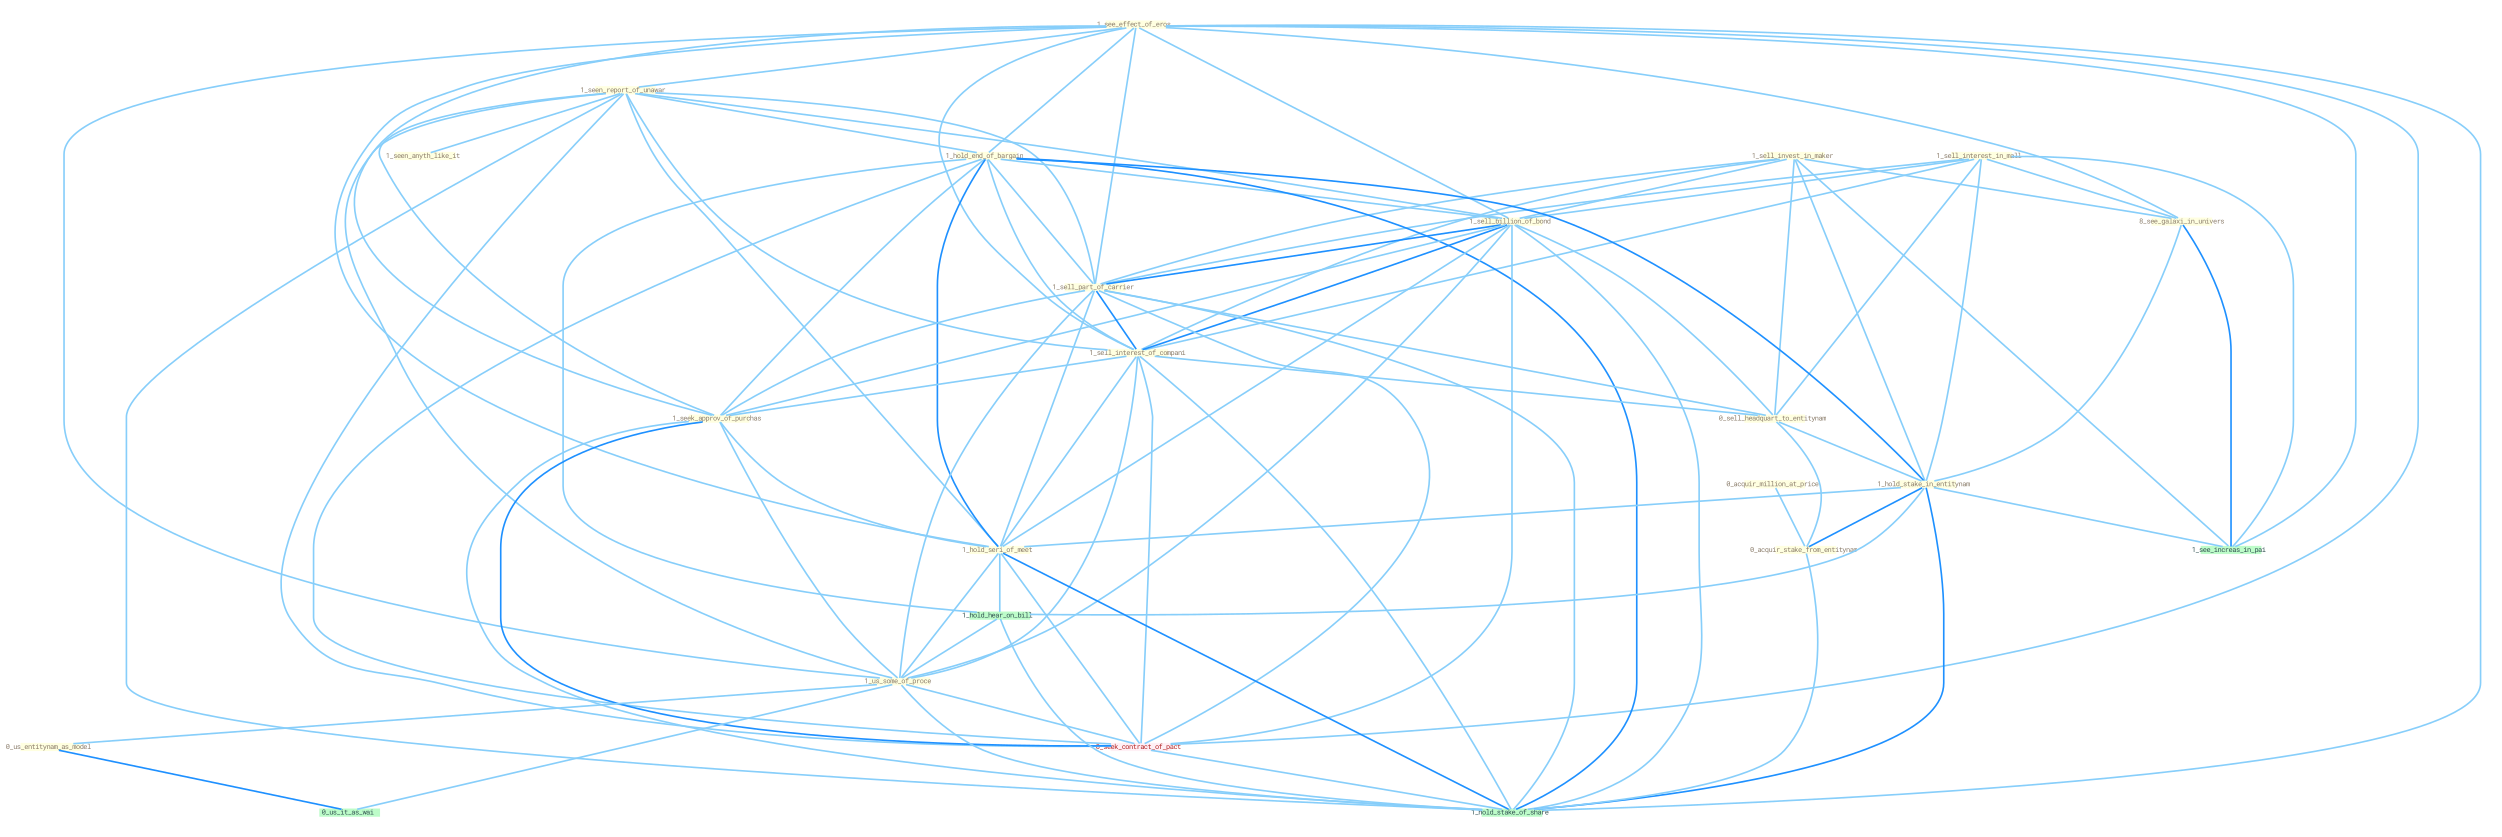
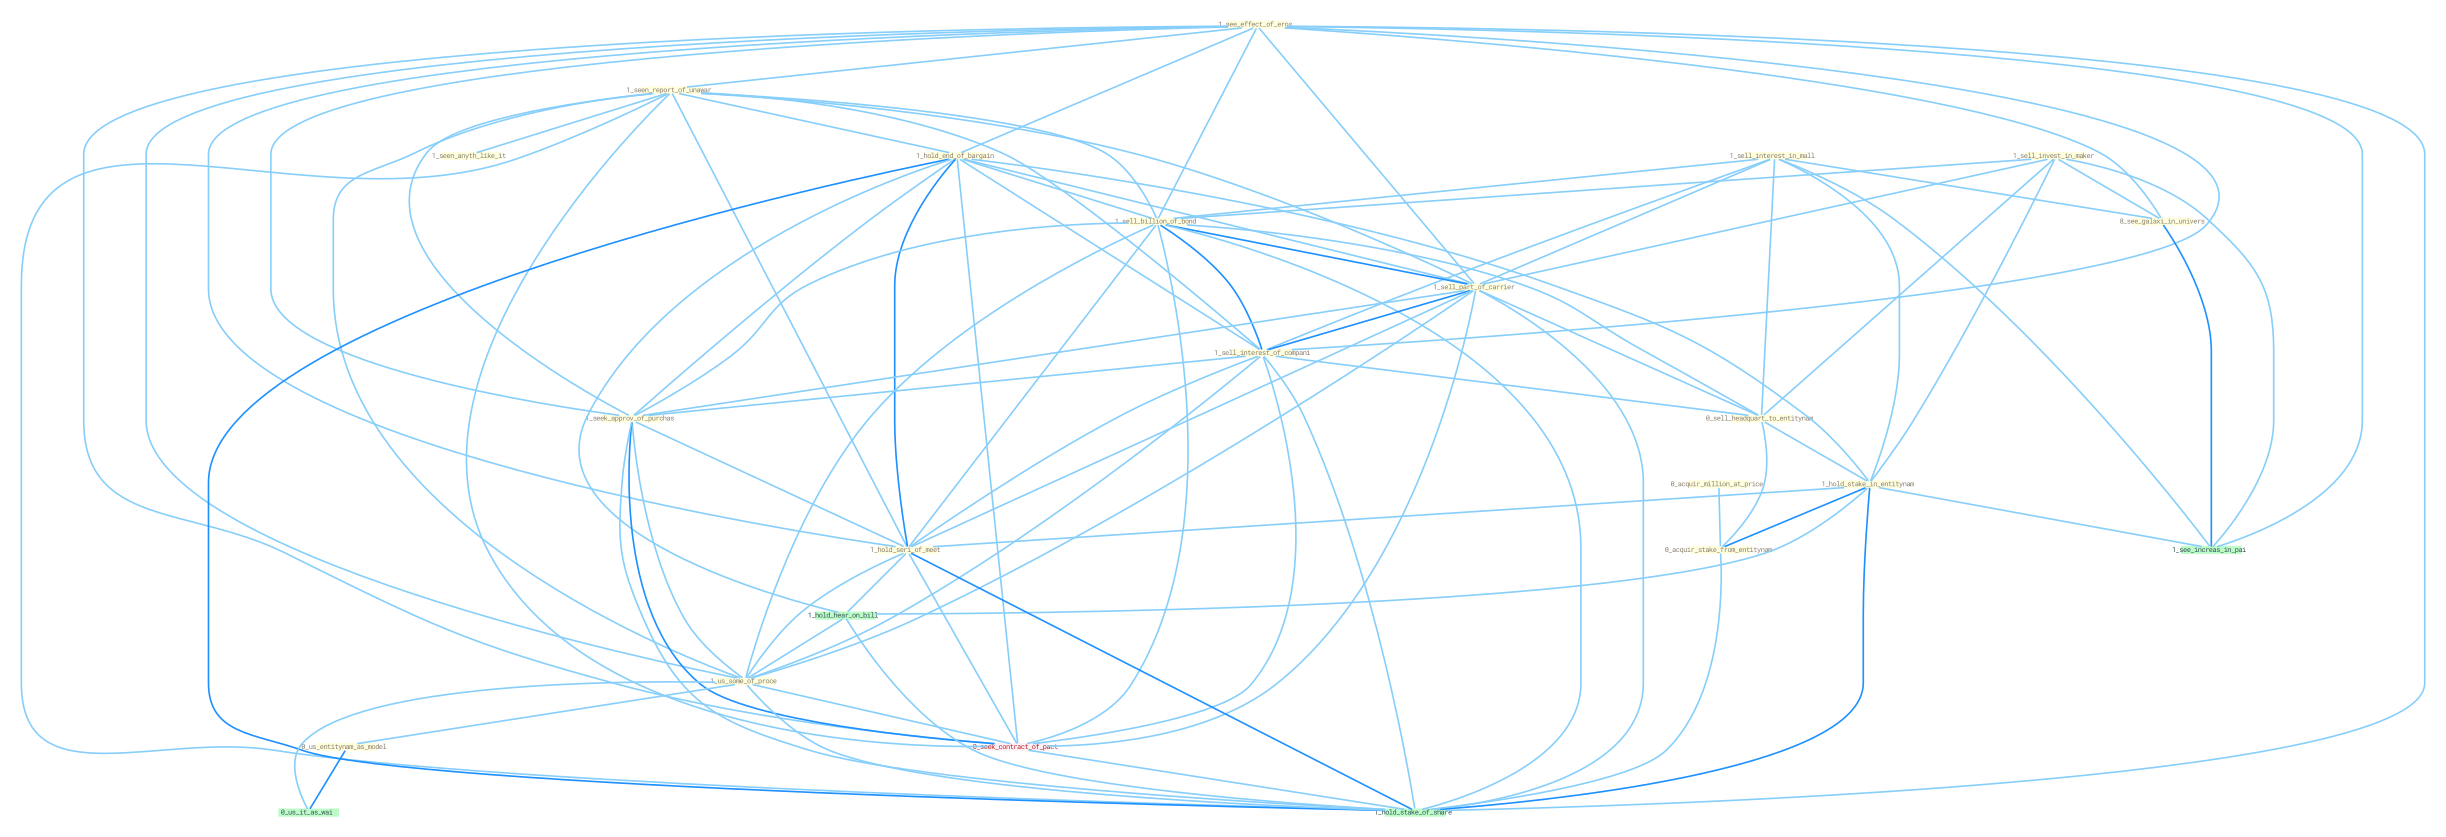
edge "1_sell_invest_in_maker" -- "1_sell_interest_of_compani": removed
edge "1_hold_end_of_bargain" -- "1_hold_stake_in_entitynam": color #1e90ff -> #87cefa
edge "8_see_galaxi_in_univers" -- "1_hold_stake_in_entitynam": removed
